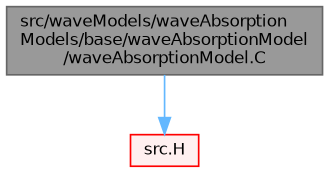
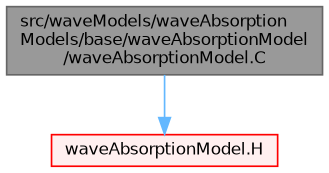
node "src.H": label "src.H" -> "waveAbsorptionModel.H"
